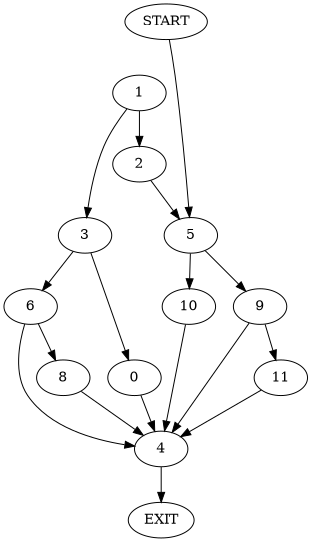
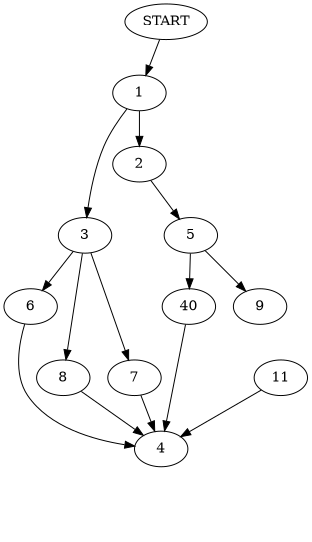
edge "START" -> "5": now "START" -> "1"
node "10": label "10" -> "40"
edge "9" -> "11": removed
edge "6" -> "8": now "3" -> "8"
edge "9" -> "4": removed
node "0": label "0" -> "7"
node "EXIT": removed
